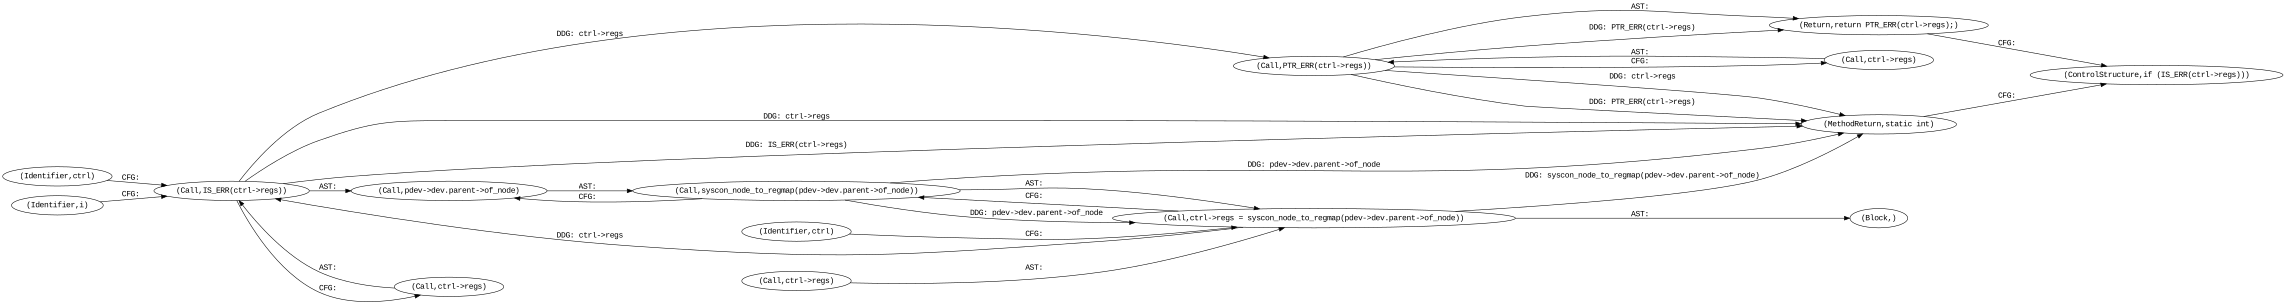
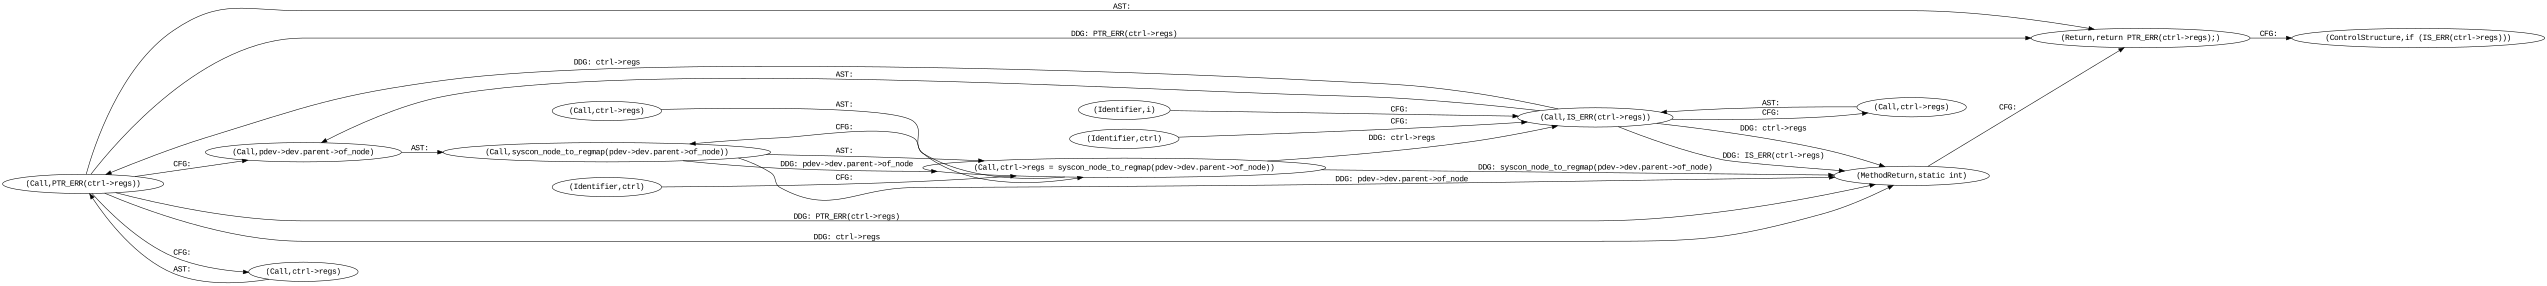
edge "(MethodReturn,static int)" -> "(ControlStructure,if (IS_ERR(ctrl->regs)))": now "(MethodReturn,static int)" -> "(Return,return PTR_ERR(ctrl->regs);)"
edge "(Call,syscon_node_to_regmap(pdev->dev.parent->of_node))" -> "(Call,pdev->dev.parent->of_node)": now "(Call,PTR_ERR(ctrl->regs))" -> "(Call,pdev->dev.parent->of_node)"
node "(Block,)": removed
